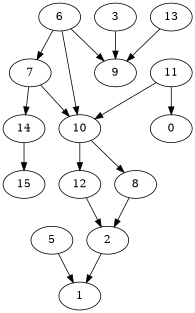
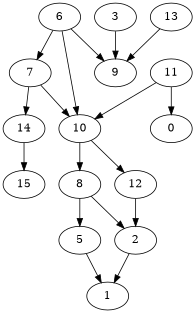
edge "8" -> "5": added
